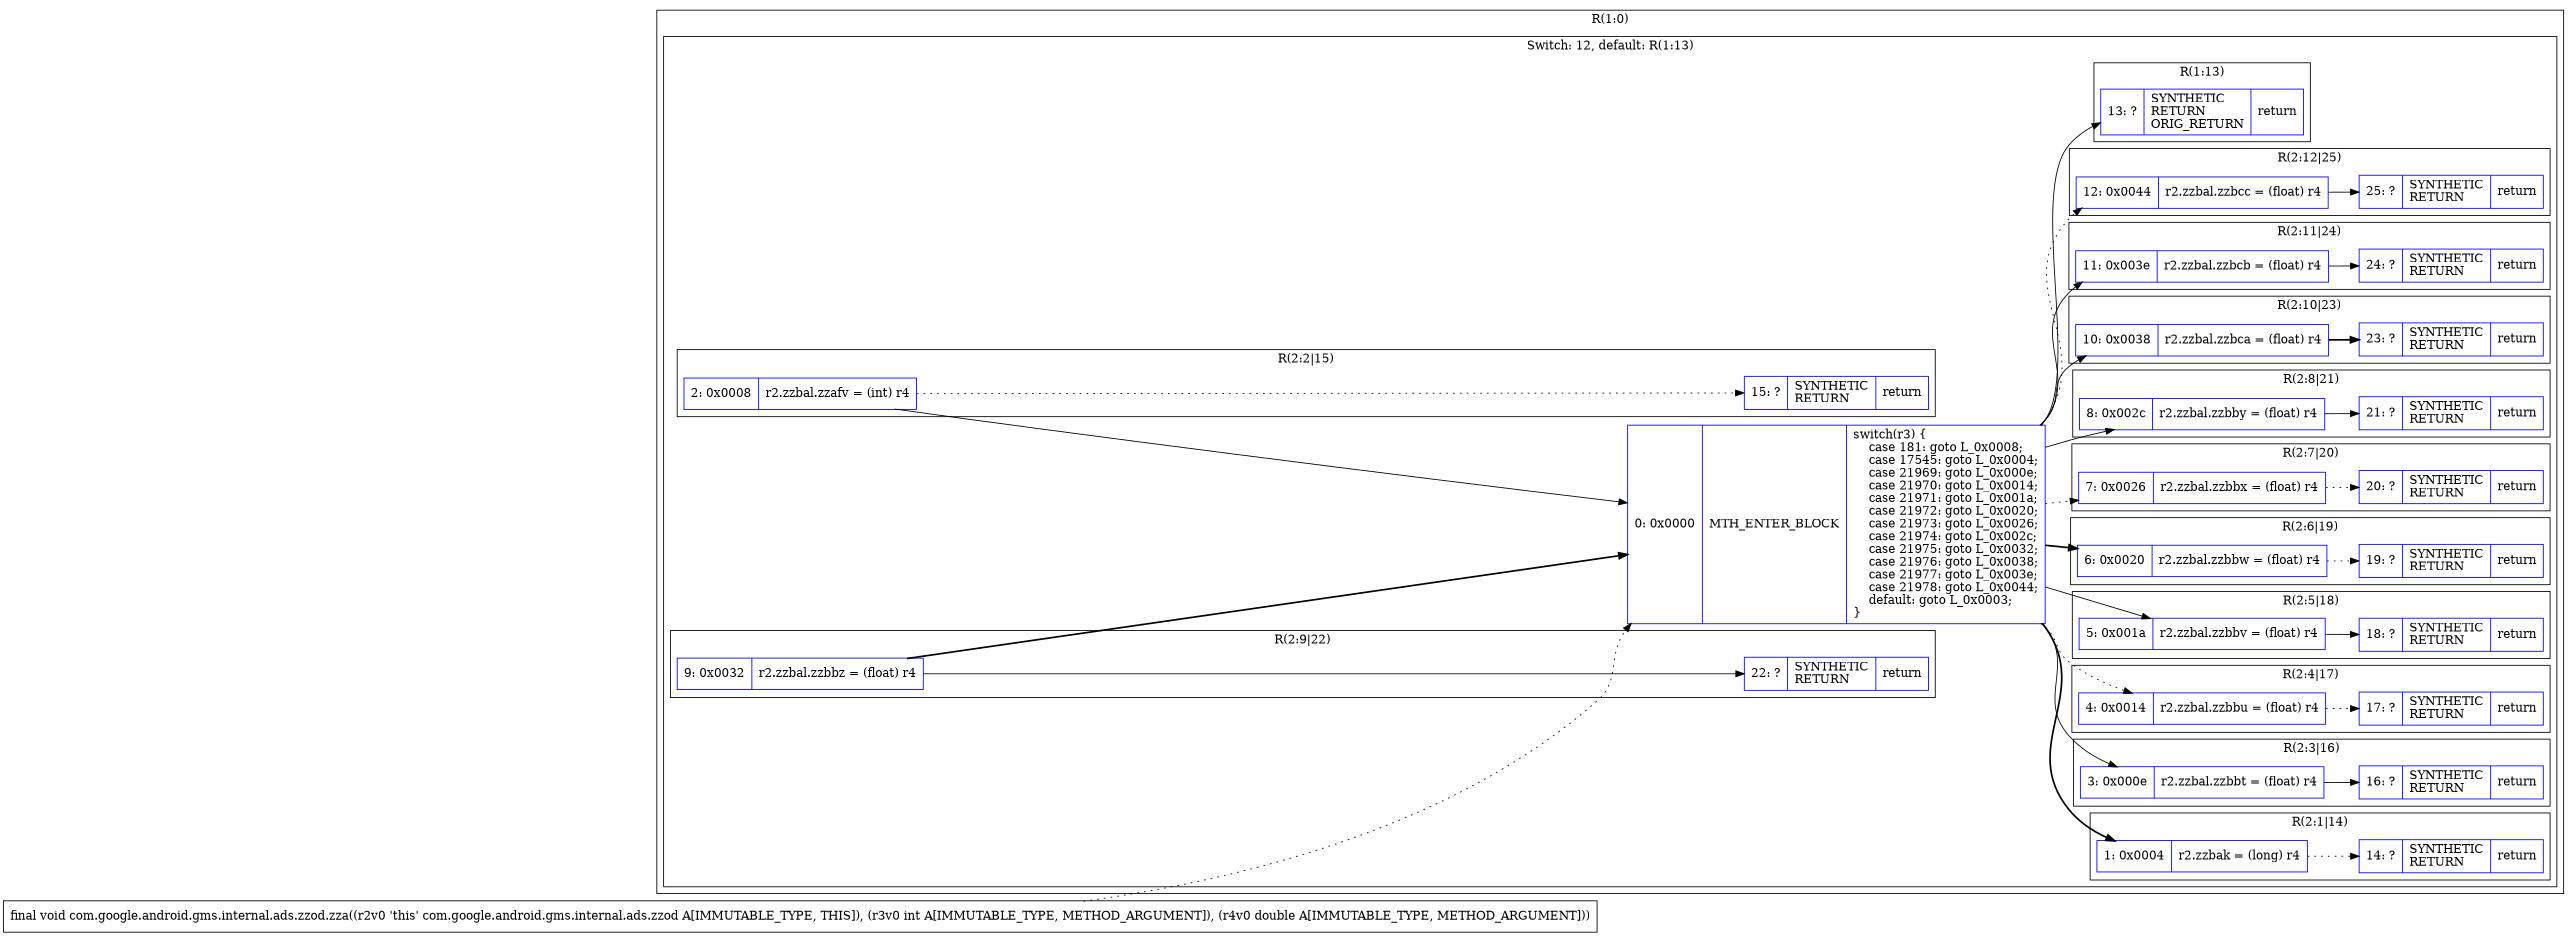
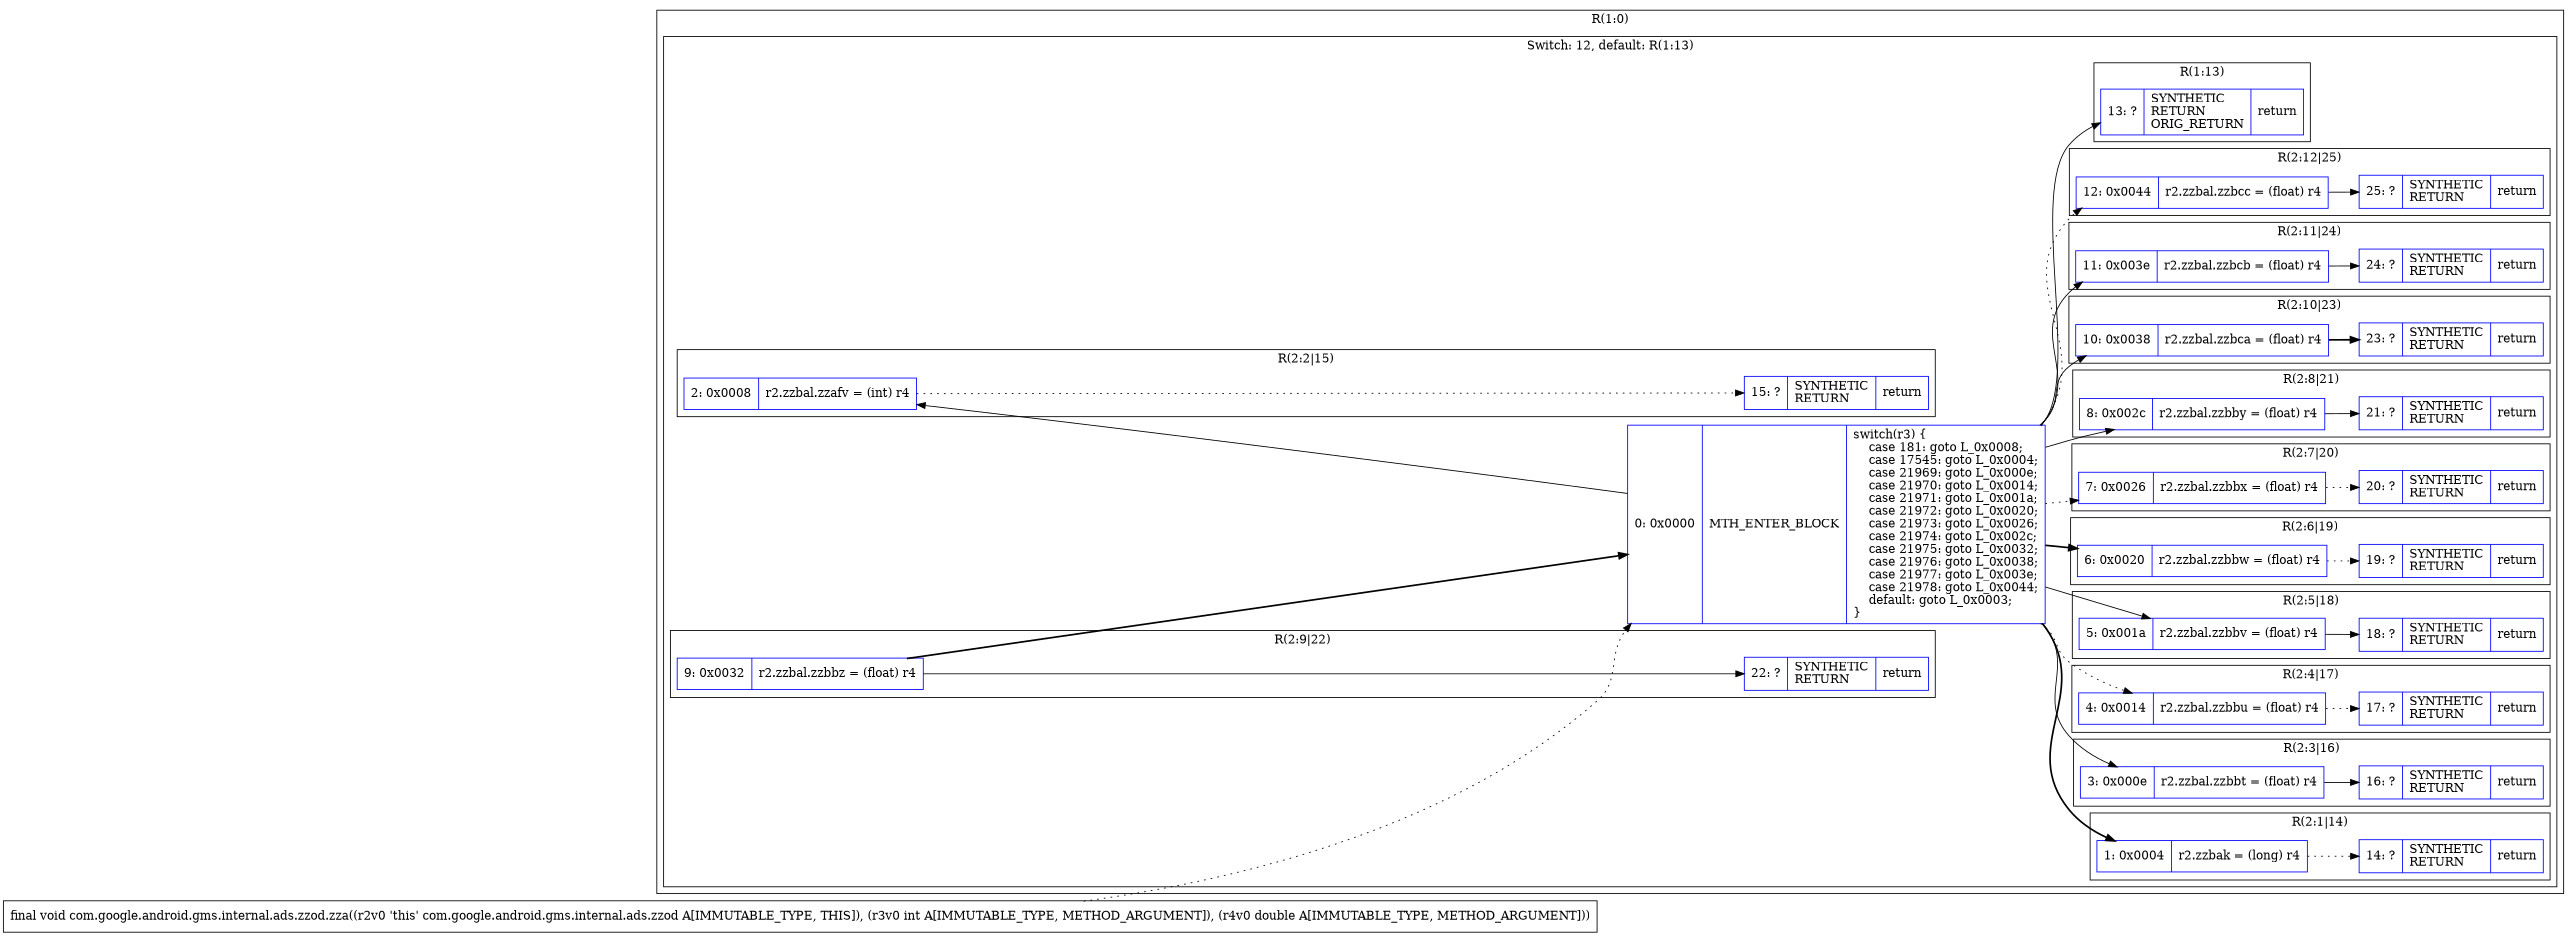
edge "2: 0x0008" -> "0: 0x0000": reversed
